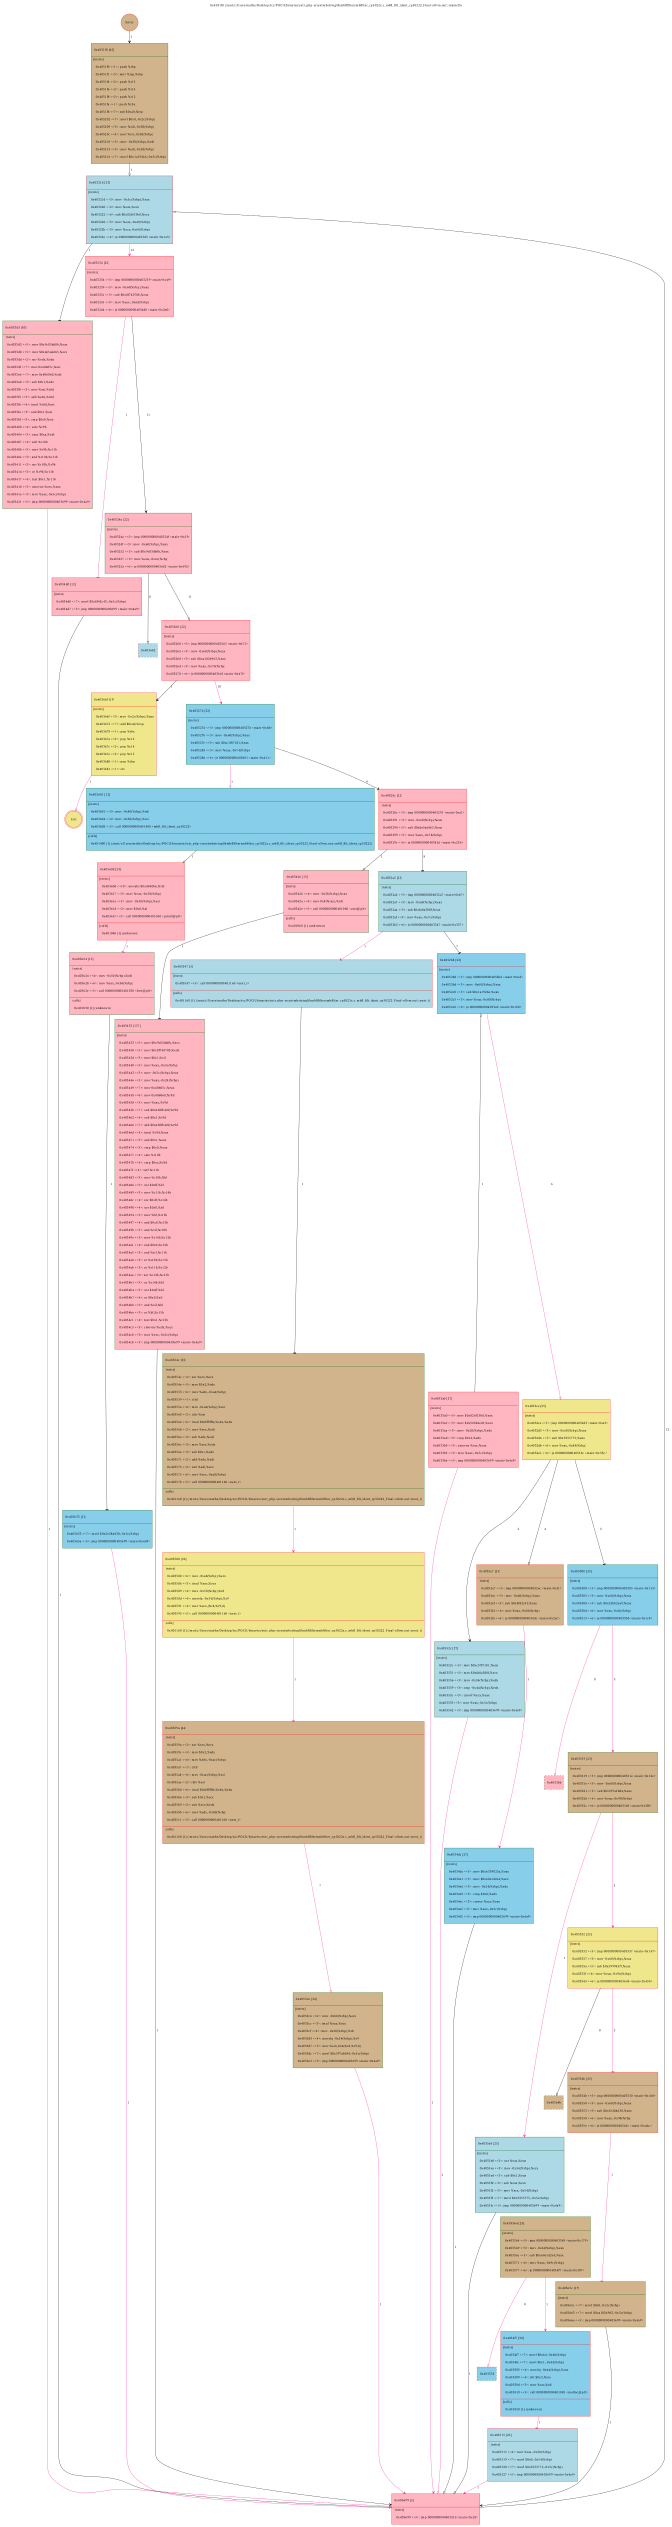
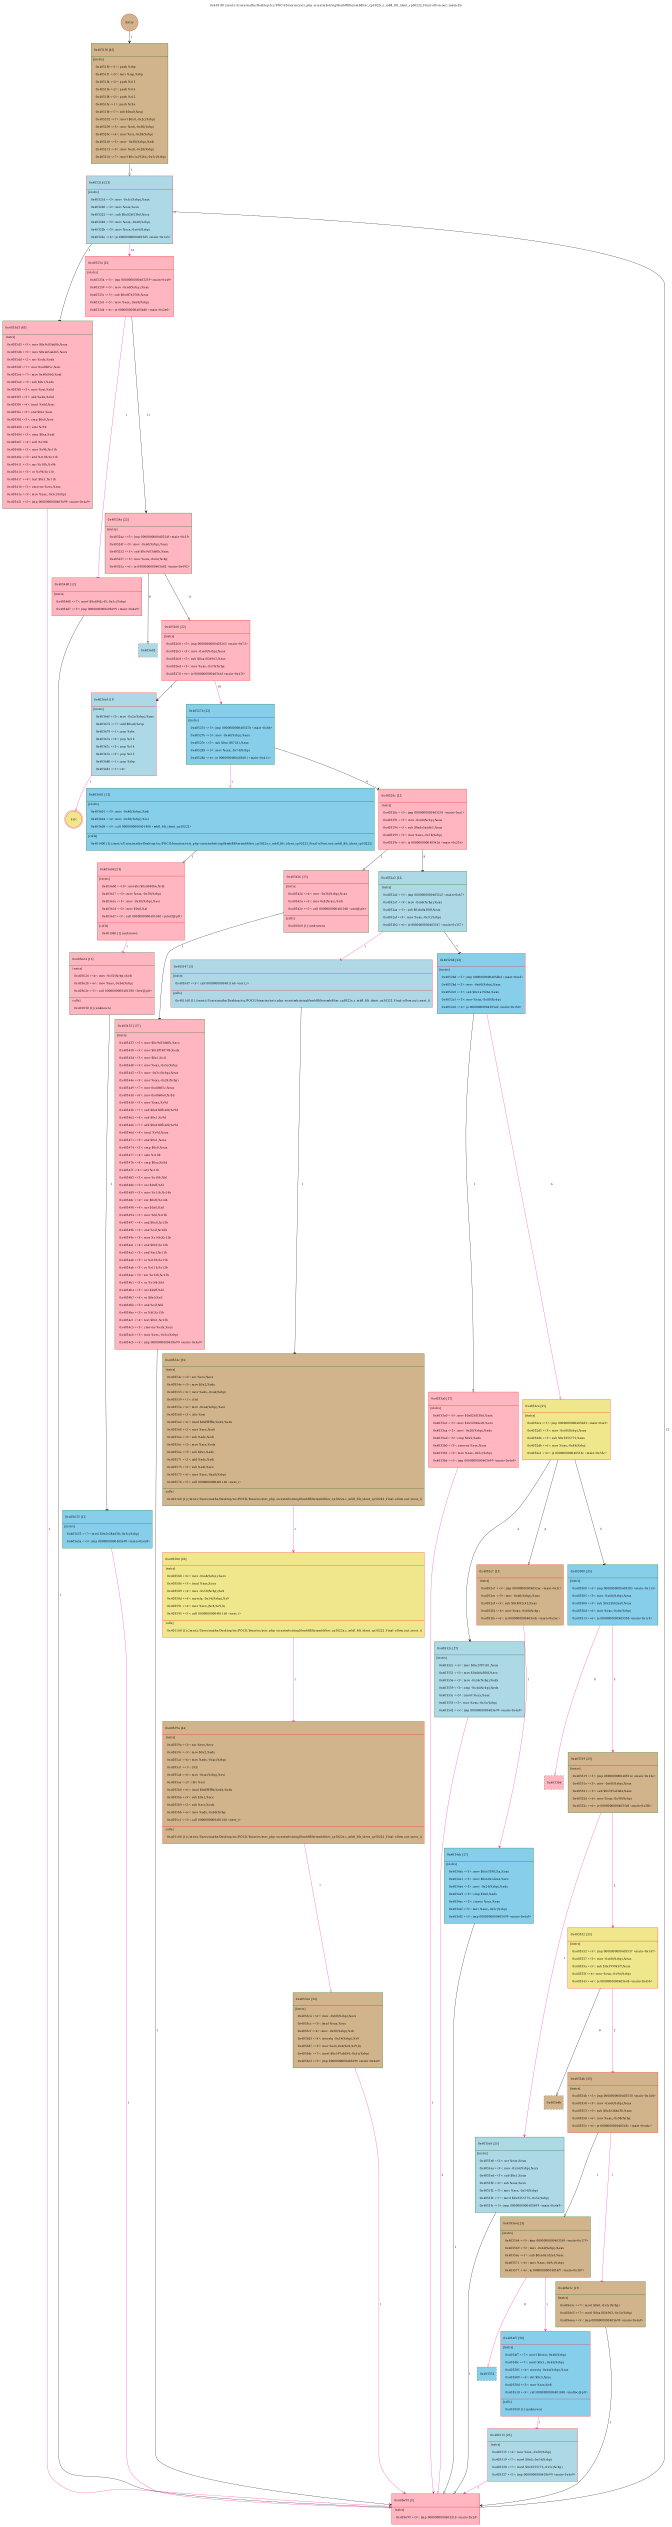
node "0x40366f [19]": fillcolor khaki -> lightblue
edge "0x4033a0 [27]" -> "0x4032b8 [22]": reversed
edge "0x40334b [25]" -> "0x403364 [25]": added, label "1"
